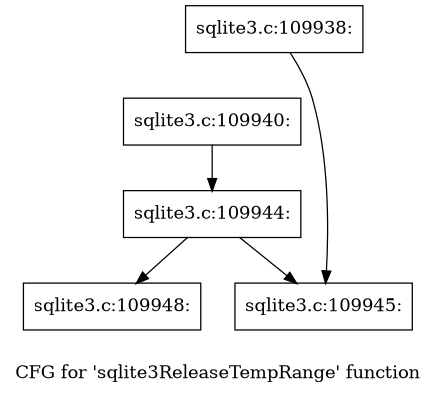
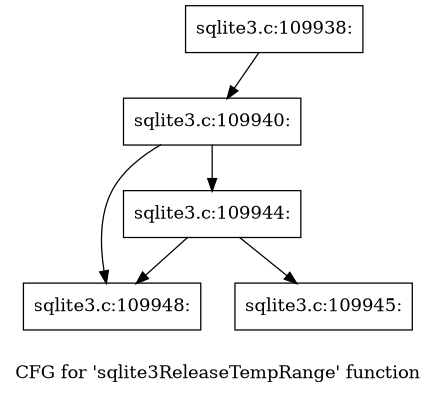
edge "sqlite3.c:109938:" -> "sqlite3.c:109945:": now "sqlite3.c:109938:" -> "sqlite3.c:109940:"
edge "sqlite3.c:109940:" -> "sqlite3.c:109948:": added
